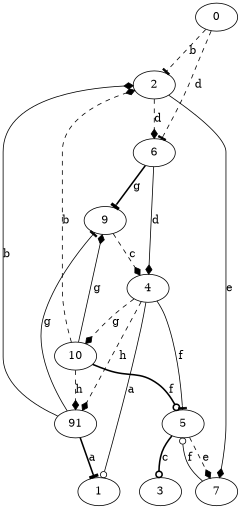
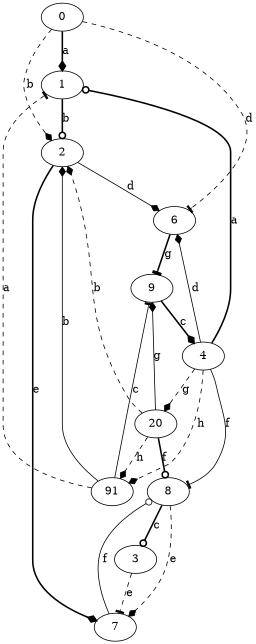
edge "0" -> "1": added, label "a"
edge "0" -> "2": arrowhead tee -> diamond
edge "2" -> "6": style dashed -> solid
edge "1" -> "2": added, label "b"
edge "6" -> "4": reversed
edge "9" -> "4": style dashed -> bold
edge "2" -> "7": style solid -> bold
edge "91" -> "9": label "g" -> "c"
node "10": label "10" -> "20"
edge "4" -> "1": style solid -> bold
node "5": label "5" -> "8"
edge "91" -> "1": style bold -> dashed
edge "3" -> "7": added, label "e"
